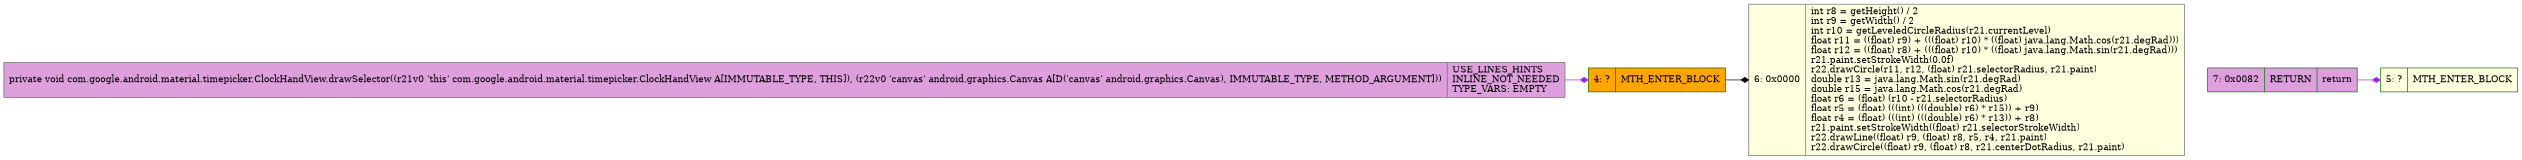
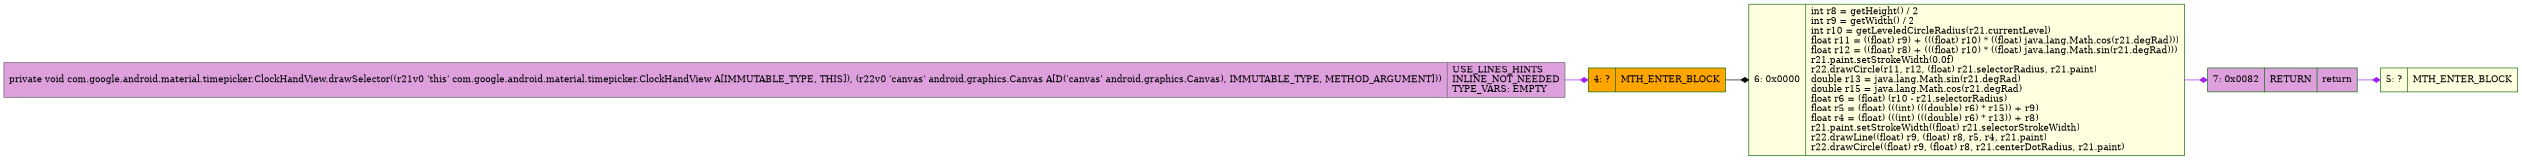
node "6: 0x0000": color gray40 -> darkgreen
edge "6: 0x0000" -> "7: 0x0082": added
